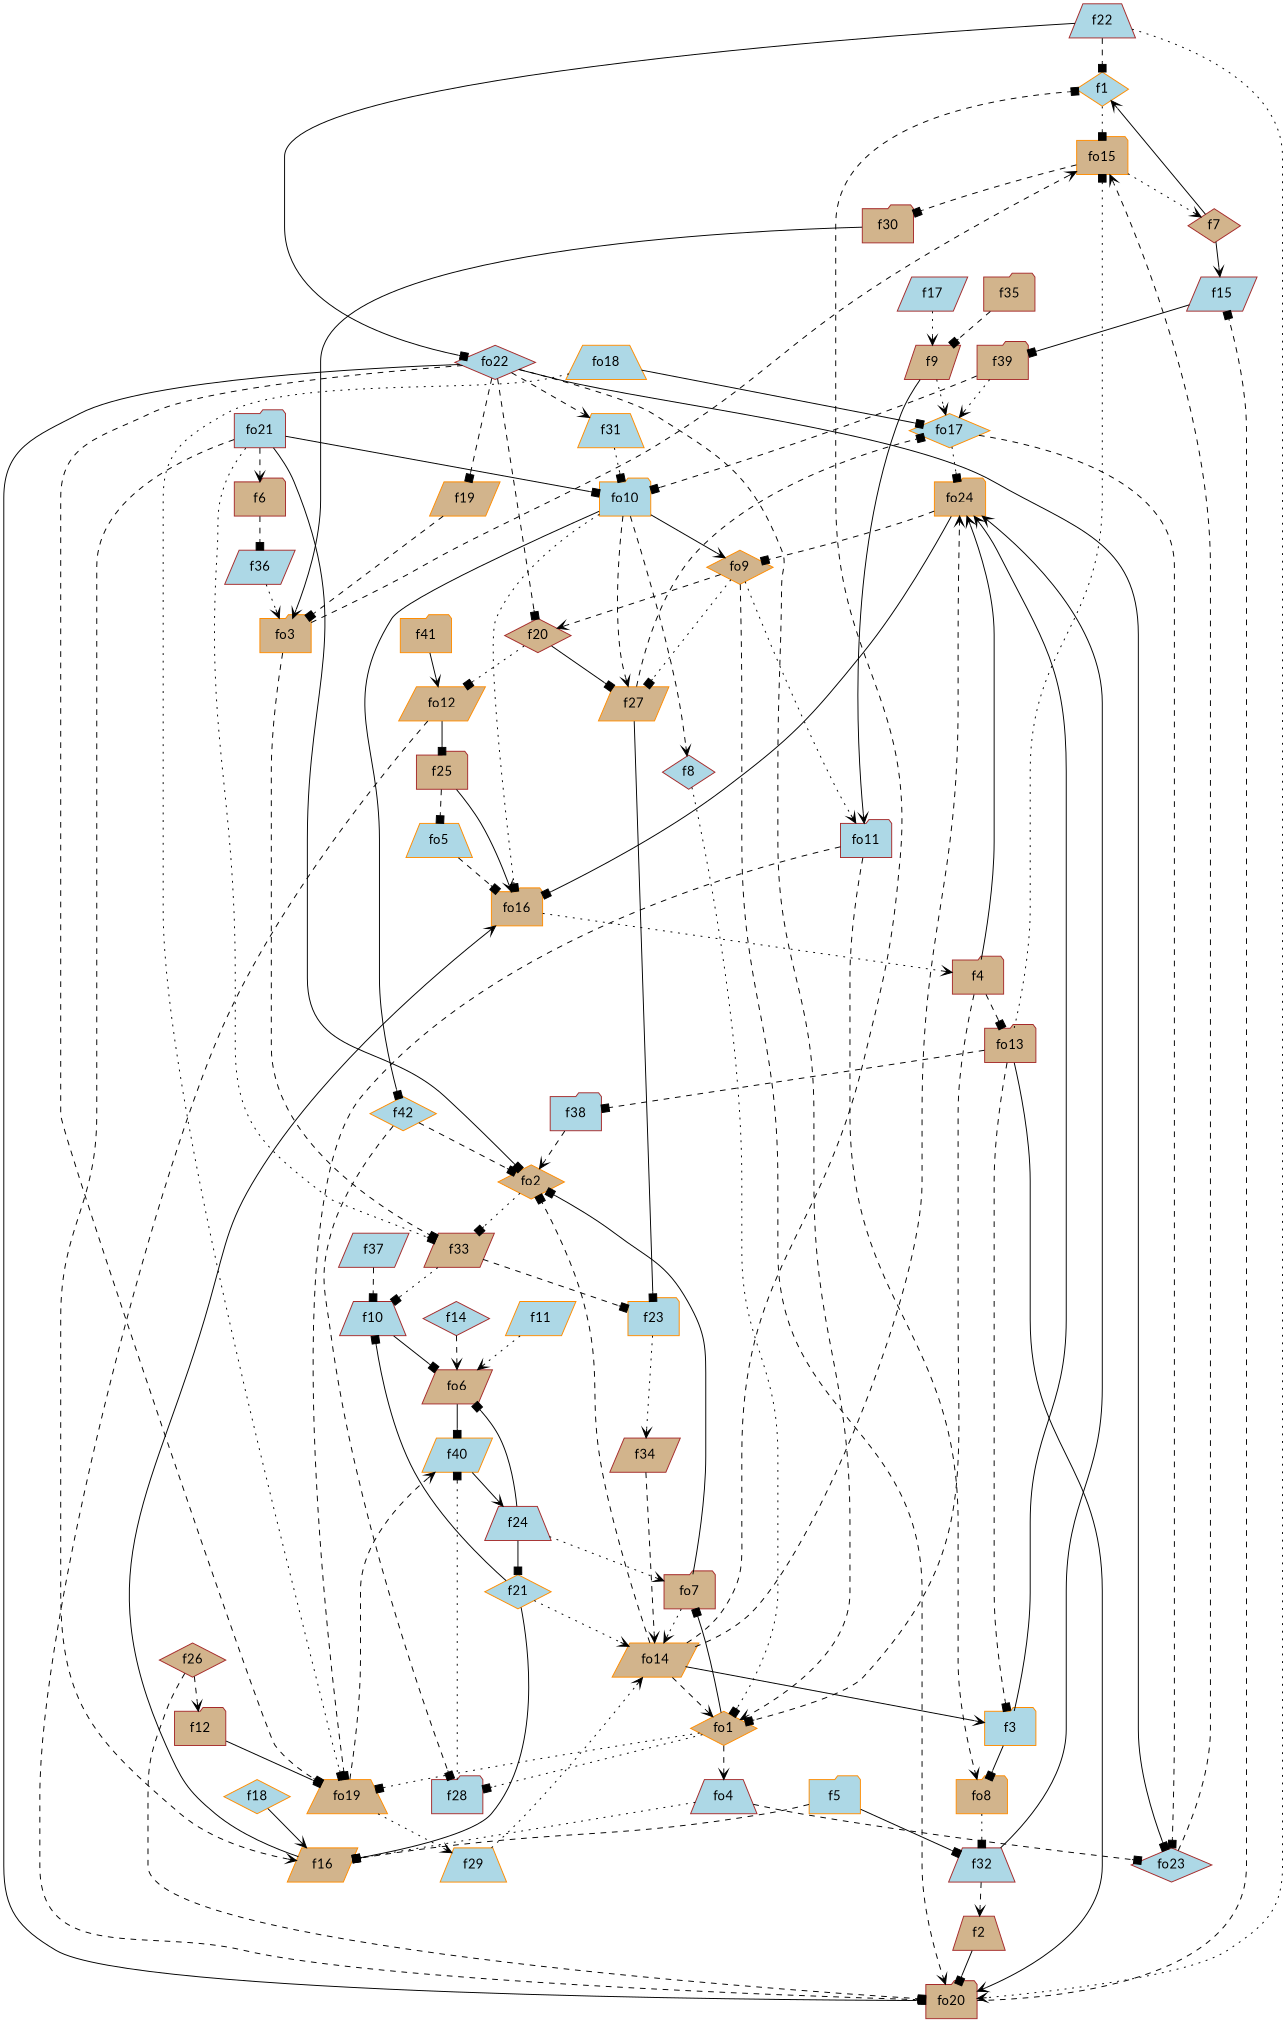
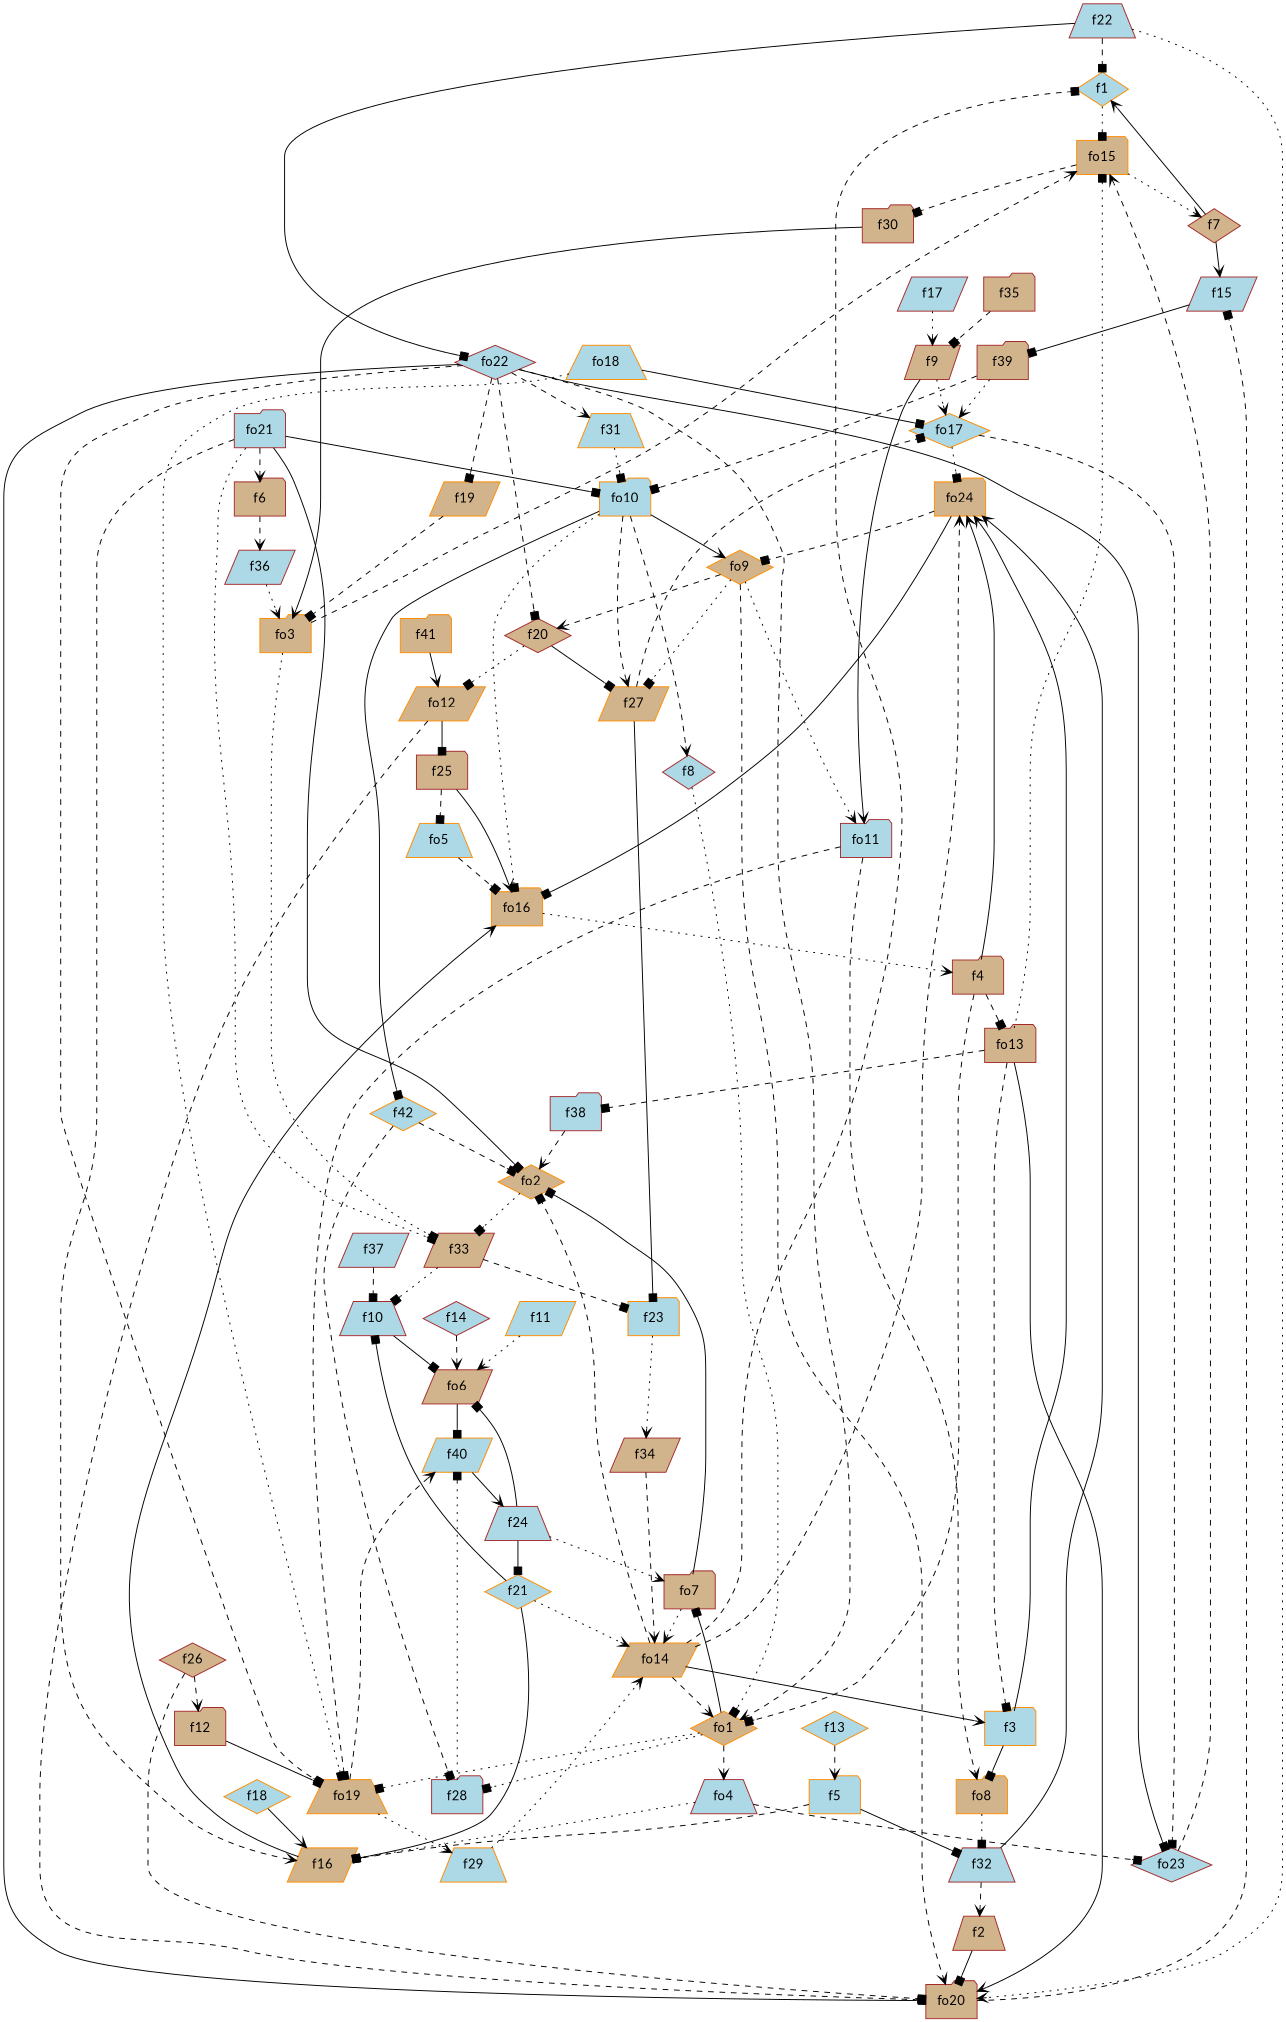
edge "f6" -> "f36": arrowhead box -> vee
edge "fo3" -> "f33": style dashed -> dotted
node "f13": added
